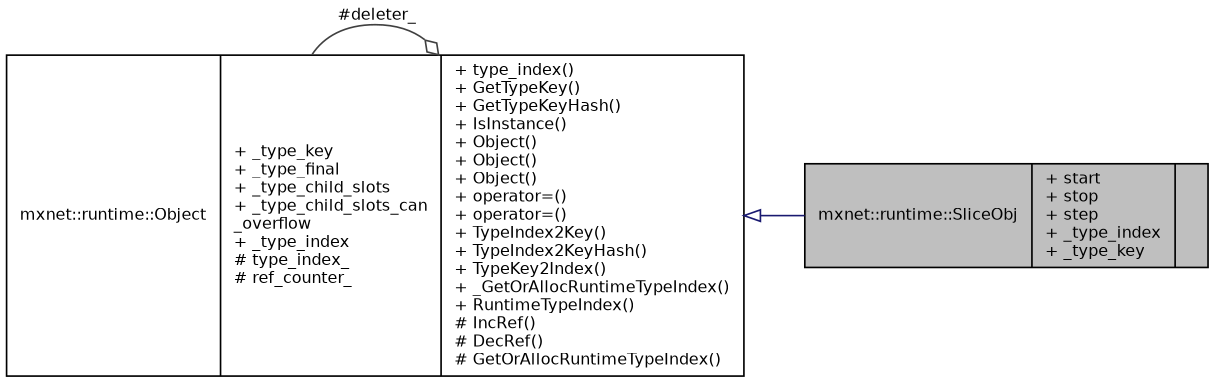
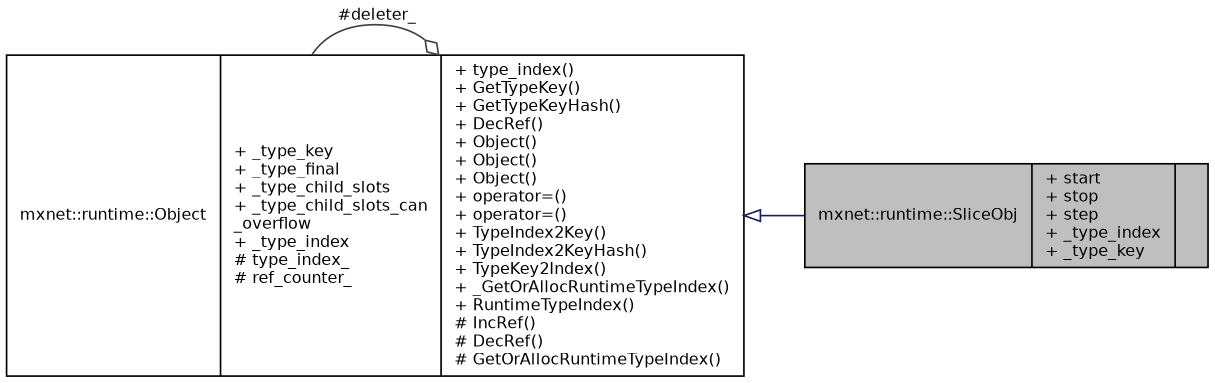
node "mxnet::runtime::Object": text "+ IsInstance()" -> "+ DecRef()"
